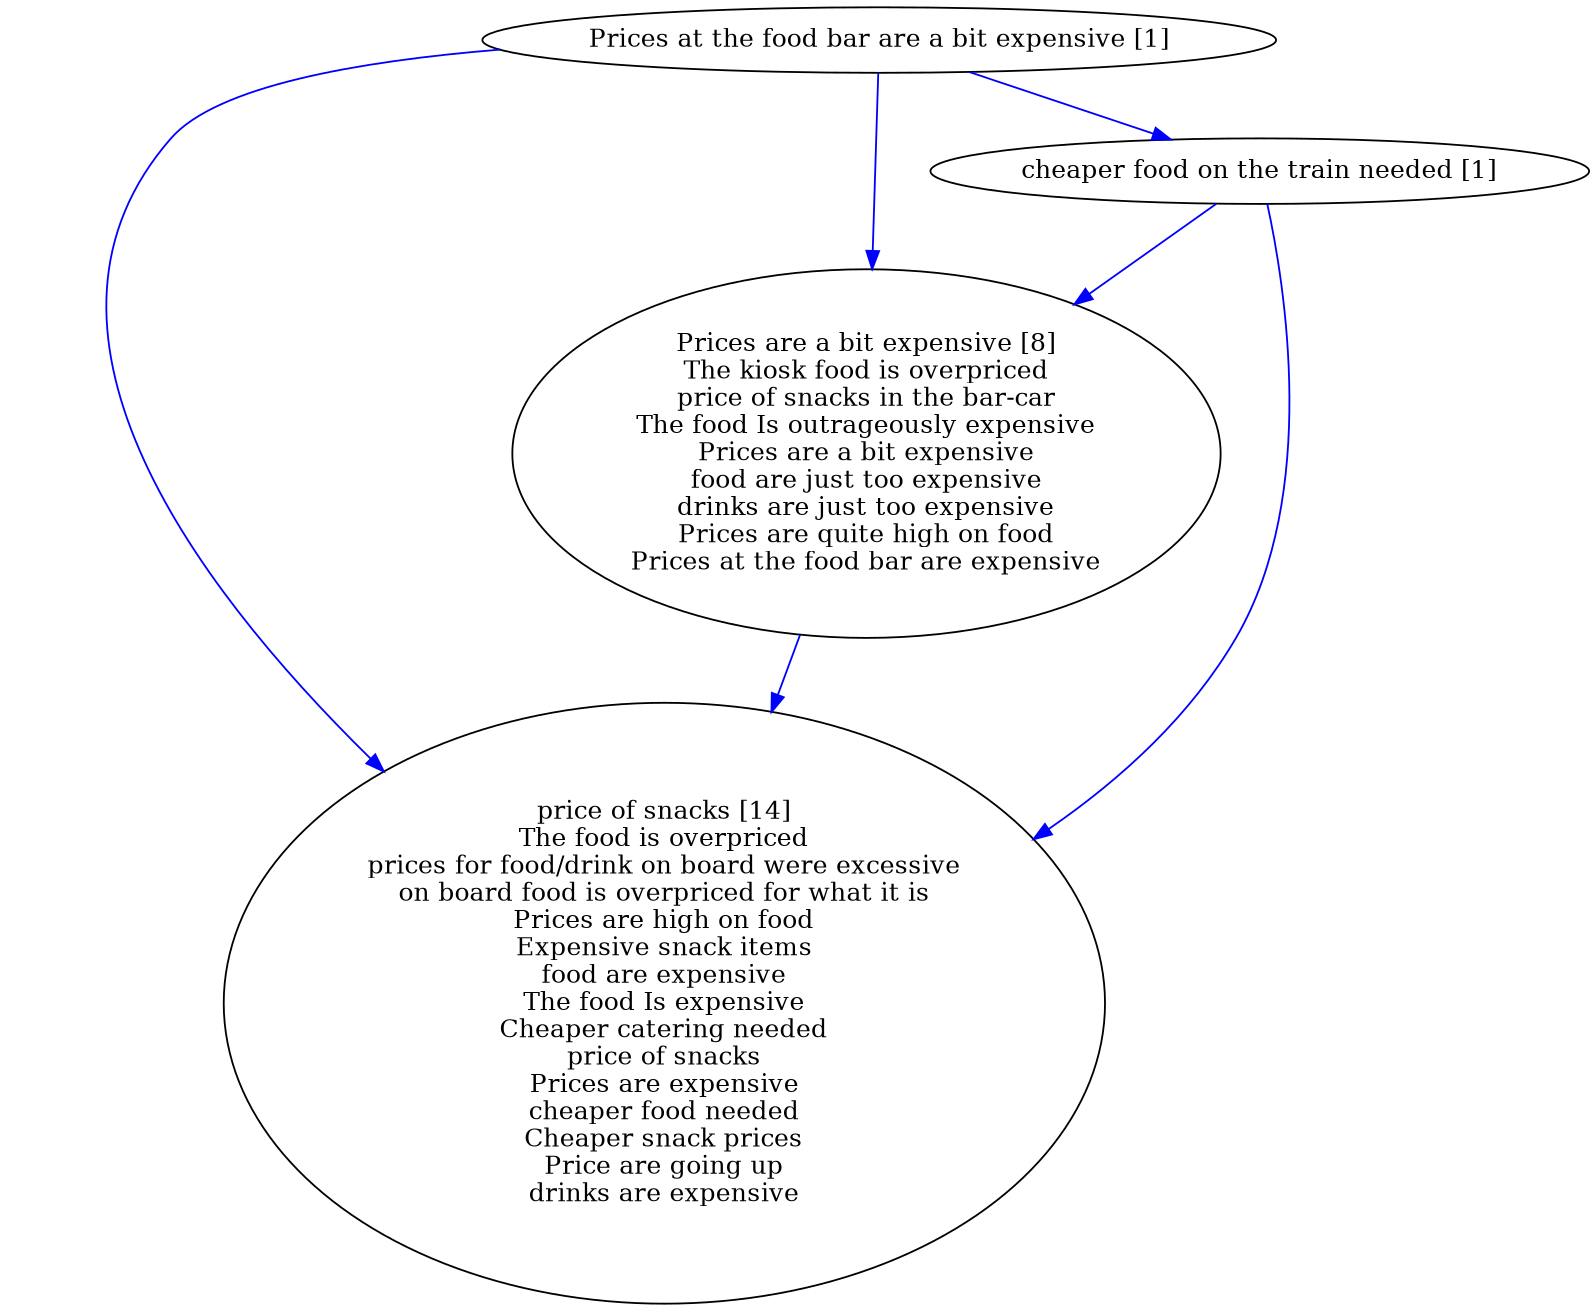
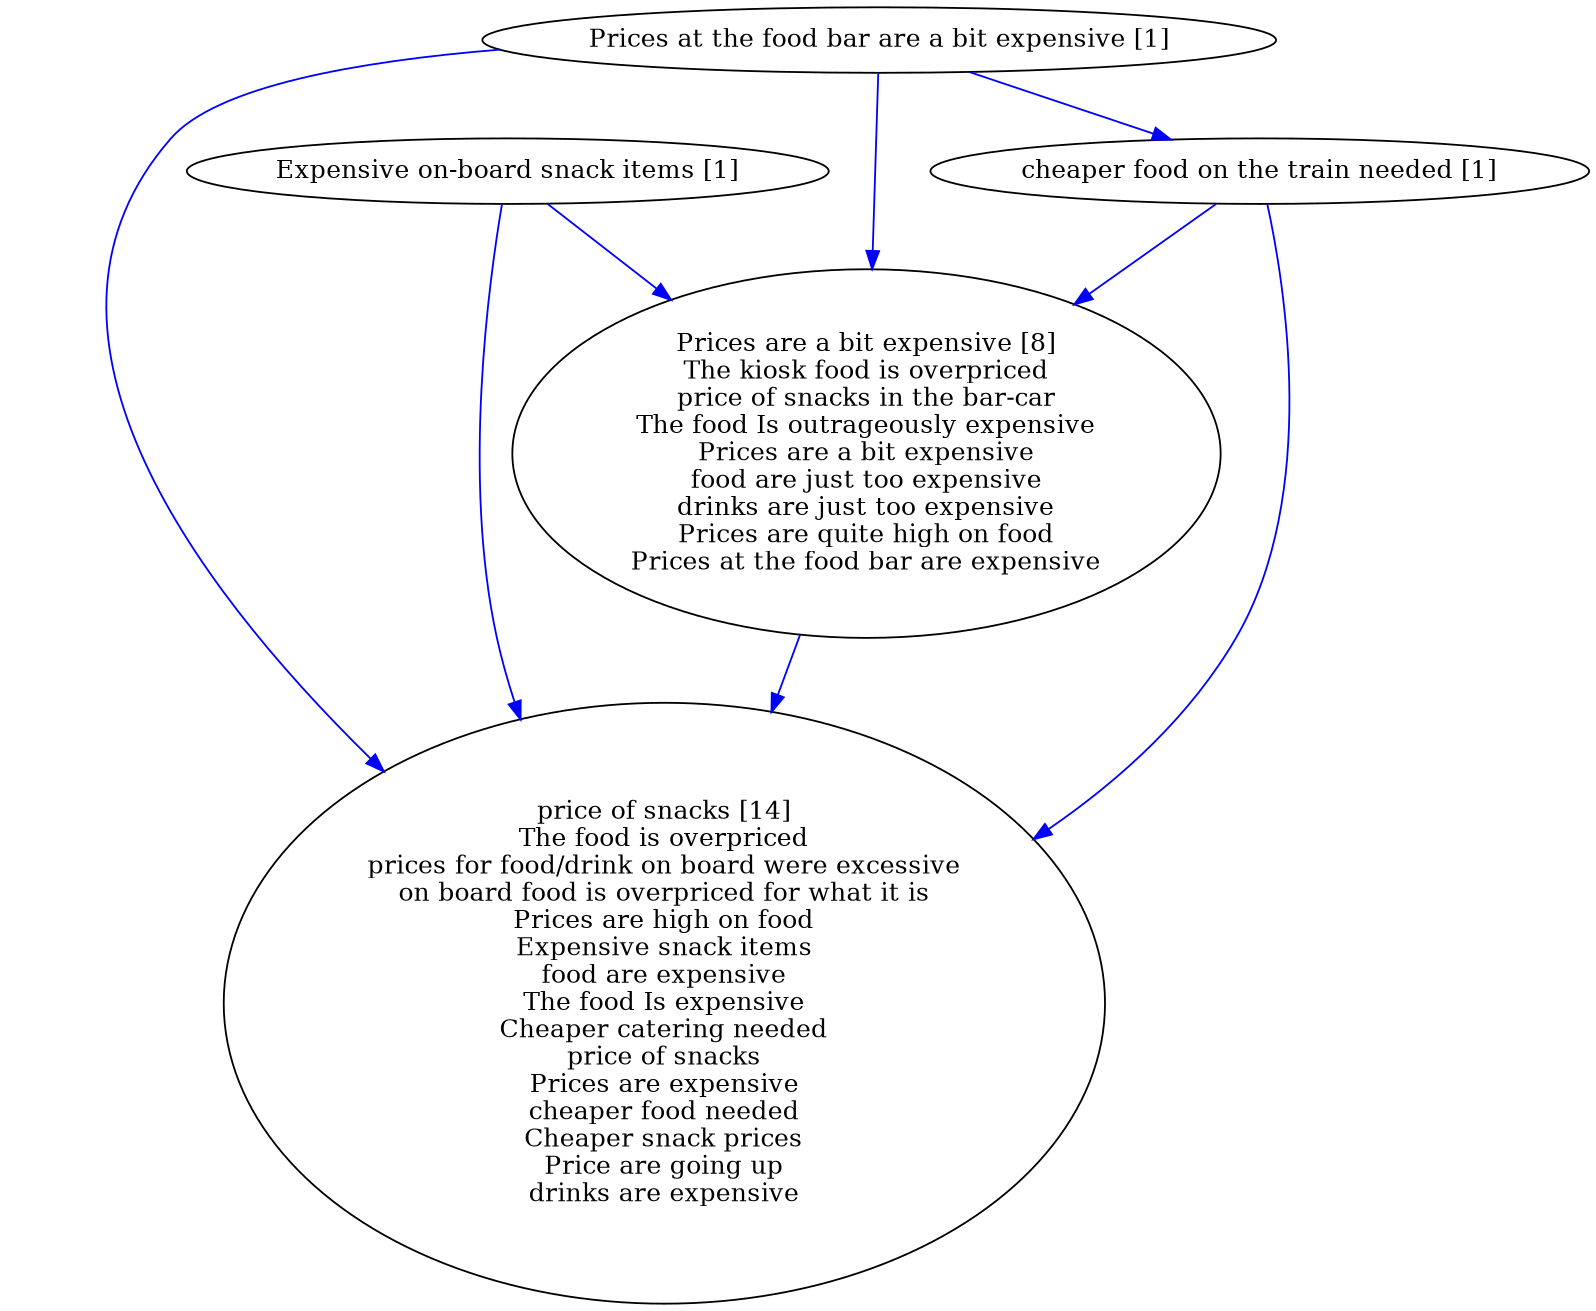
node "Expensive on-board snack items [1]": added
